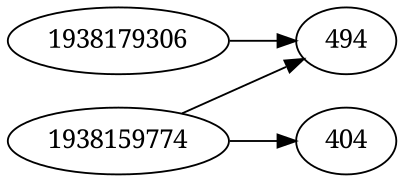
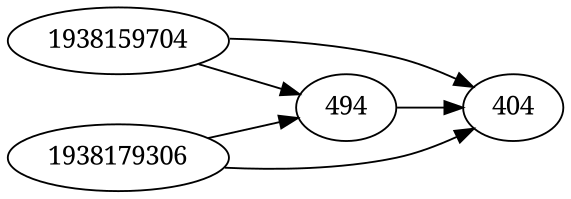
edge "494" -> "404": added
node "1938159774": label "1938159774" -> "1938159704"
edge "1938179306" -> "404": added
